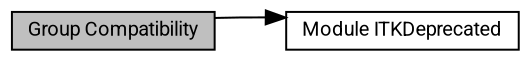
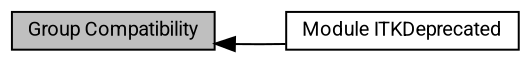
edge "Group Compatibility" -> "Module ITKDeprecated": reversed
